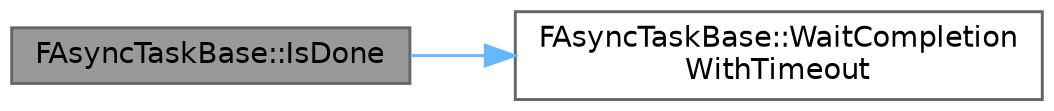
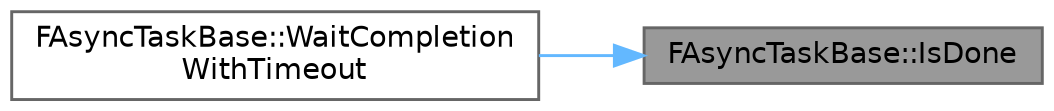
edge "FAsyncTaskBase::IsDone" -> "FAsyncTaskBase::WaitCompletion WithTimeout": reversed
